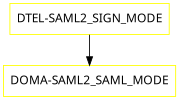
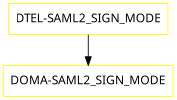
node "DOMA-SAML2_SAML_MODE": label "DOMA-SAML2_SAML_MODE" -> "DOMA-SAML2_SIGN_MODE"
